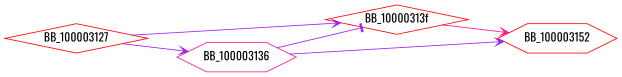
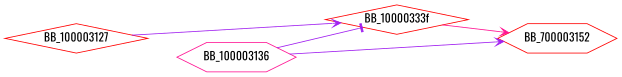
node "BB_10000313f": label "BB_10000313f" -> "BB_10000333f"
node "BB_100003152": label "BB_100003152" -> "BB_700003152"
edge "BB_100003127" -> "BB_100003136": removed
